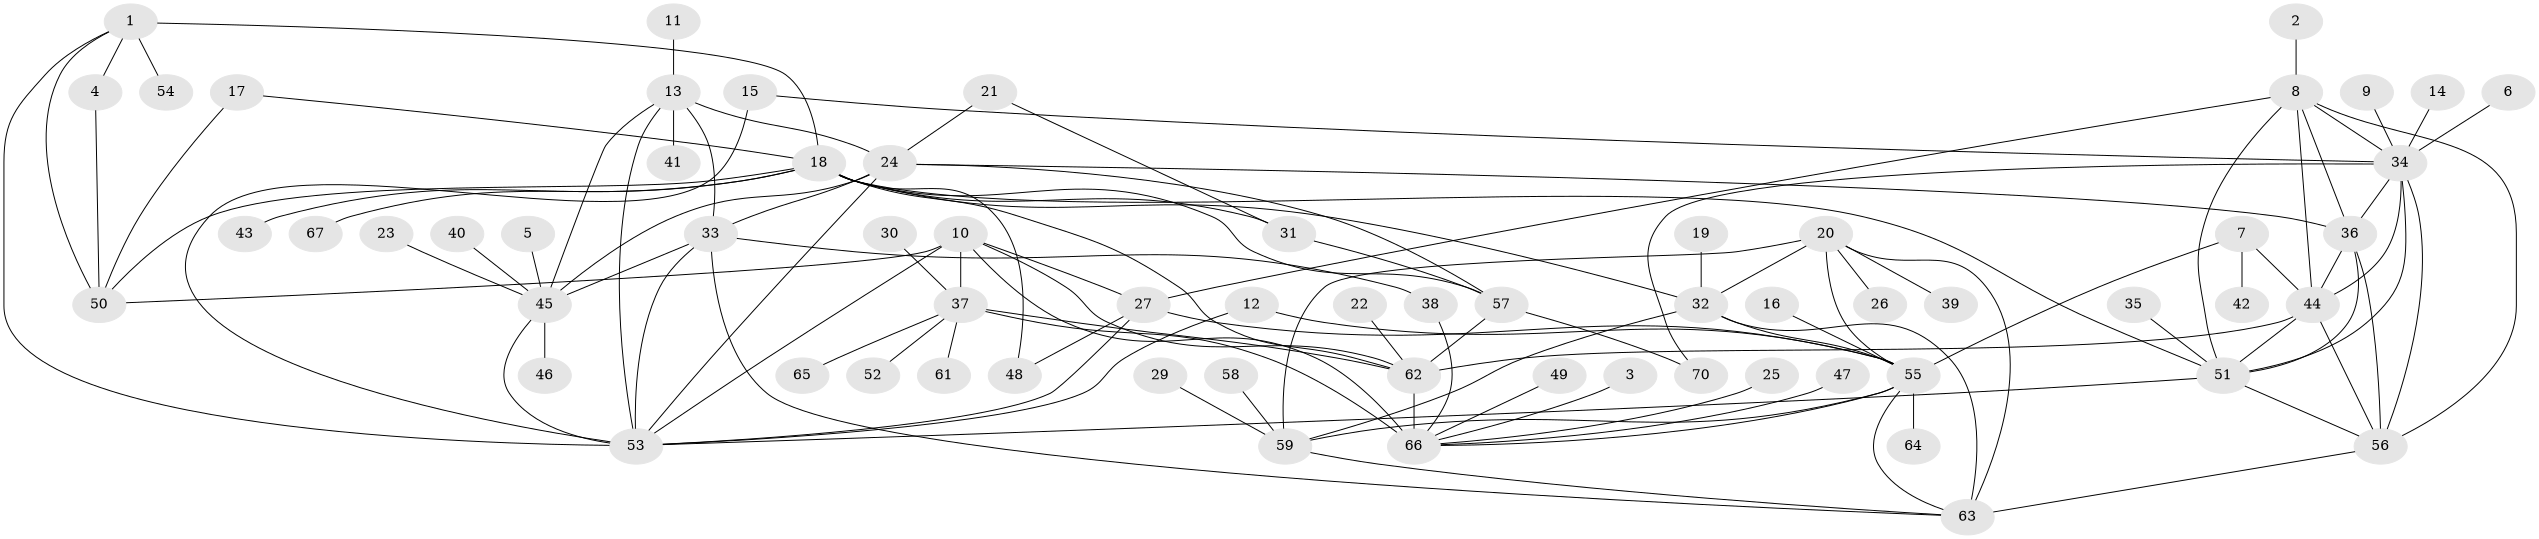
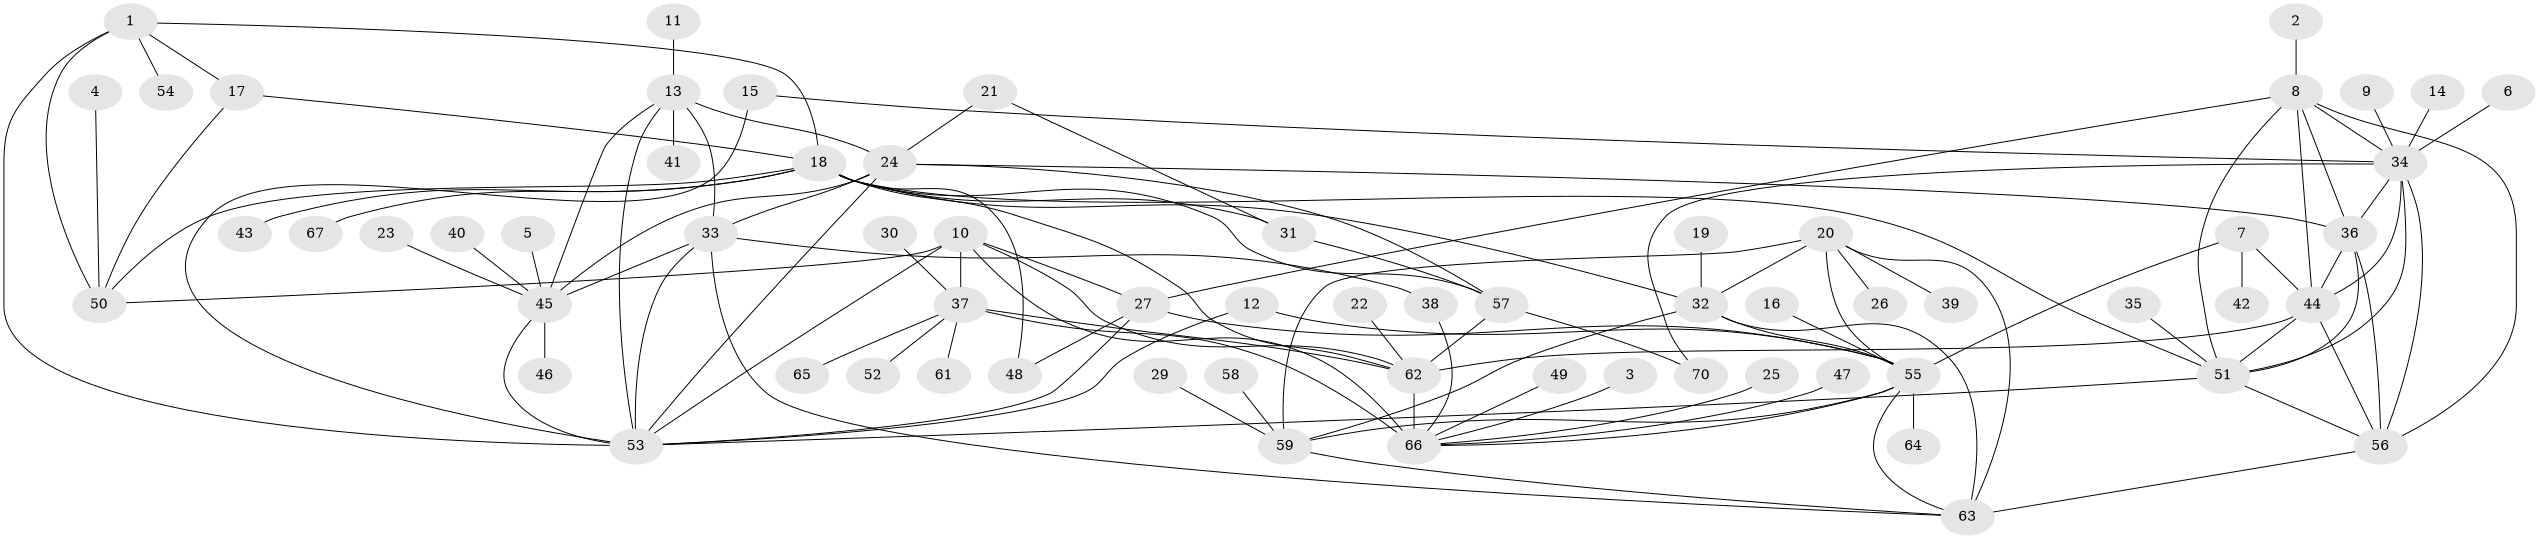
edge "1" -- "4": now "1" -- "17"
